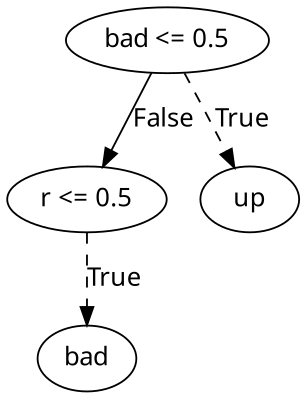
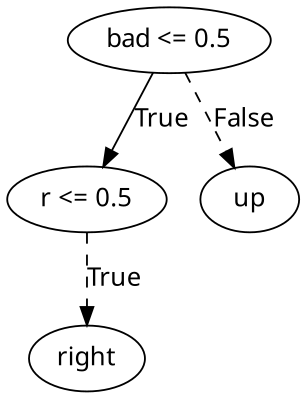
edge "bad <= 0.5" -> "r <= 0.5": label "False" -> "True"
edge "bad <= 0.5" -> "up": label "True" -> "False"
node "bad": label "bad" -> "right"
